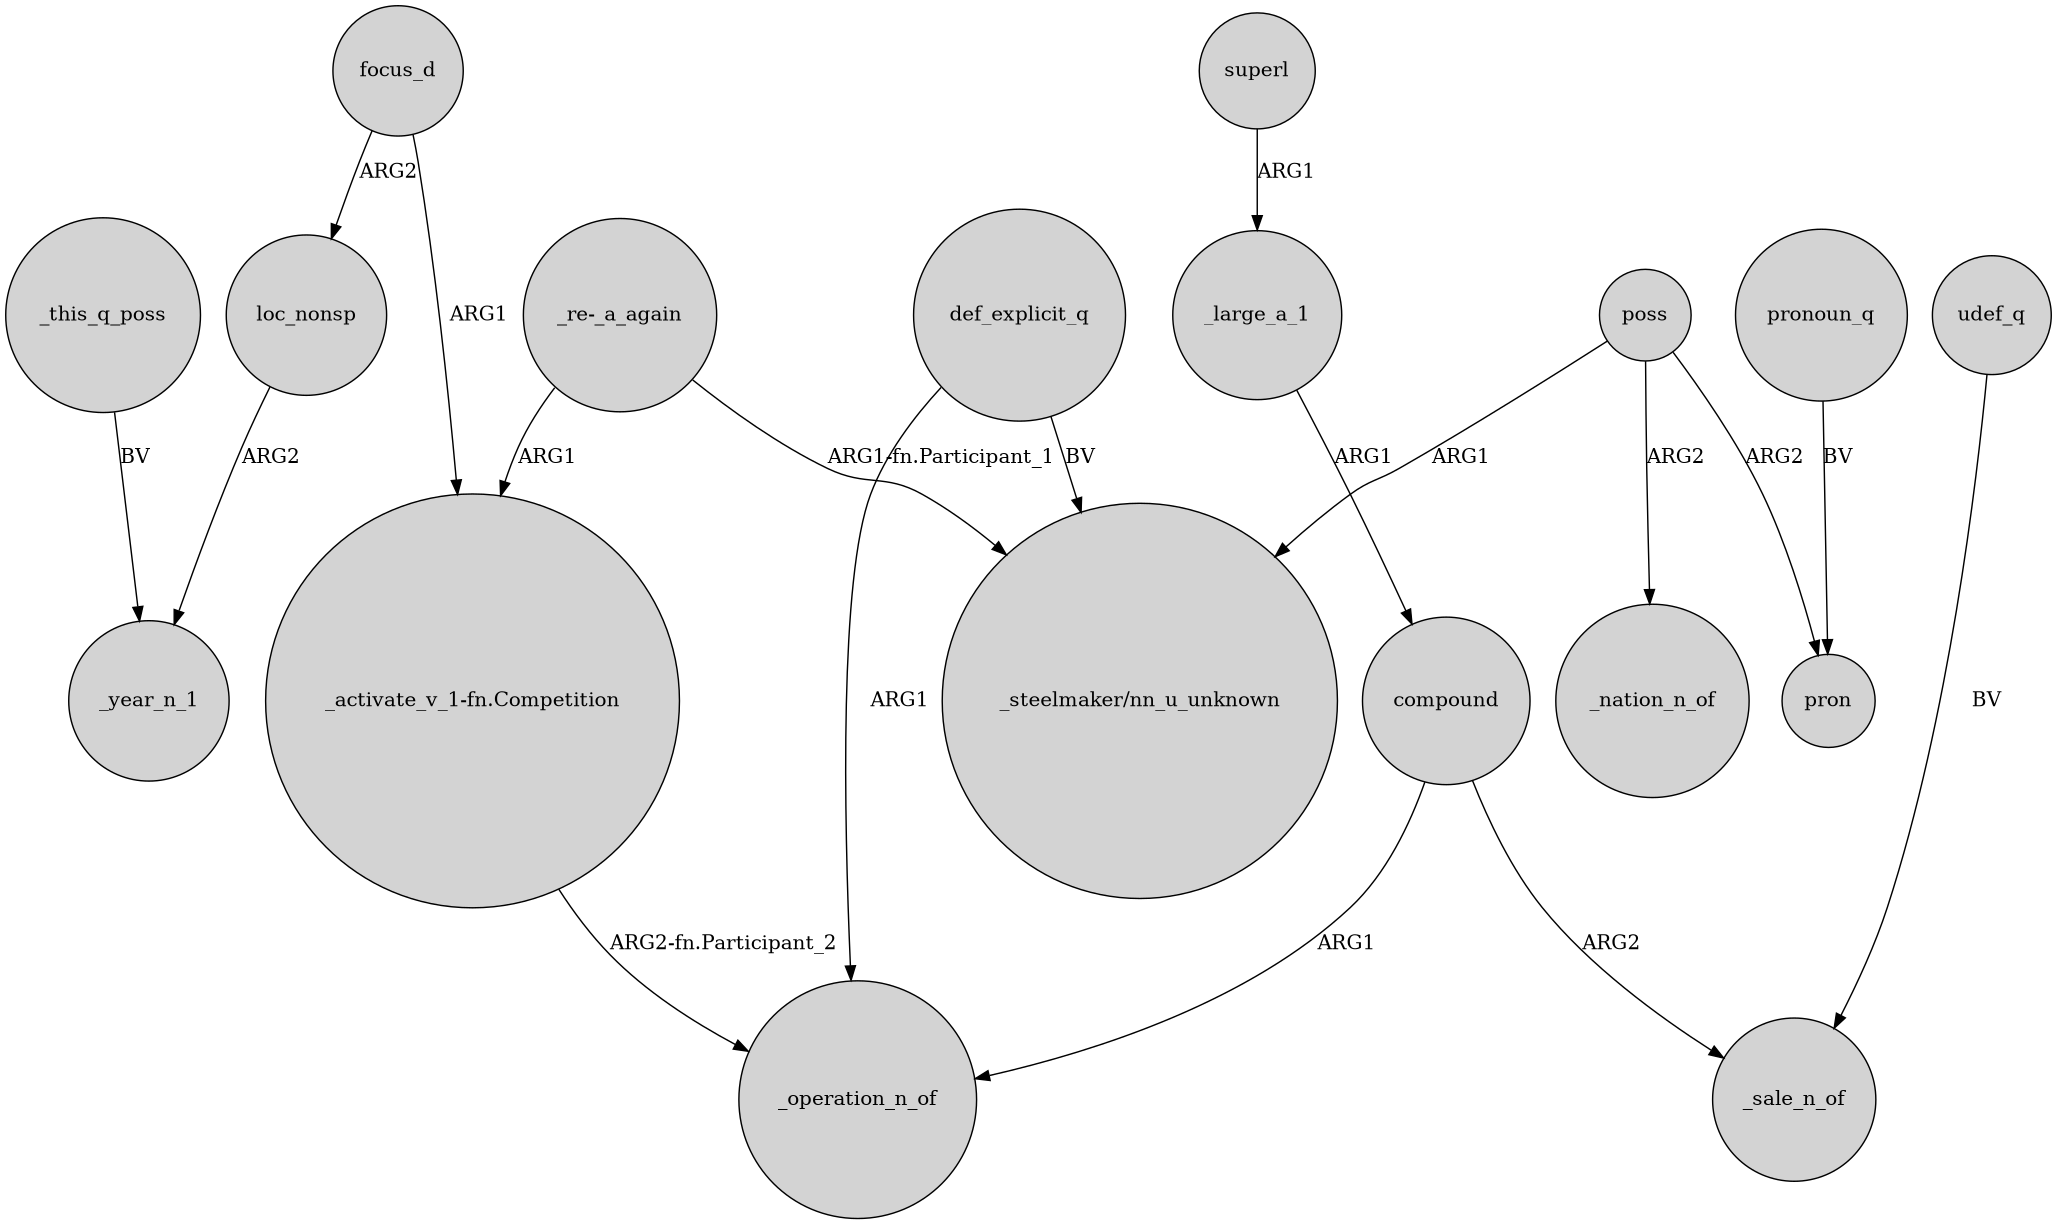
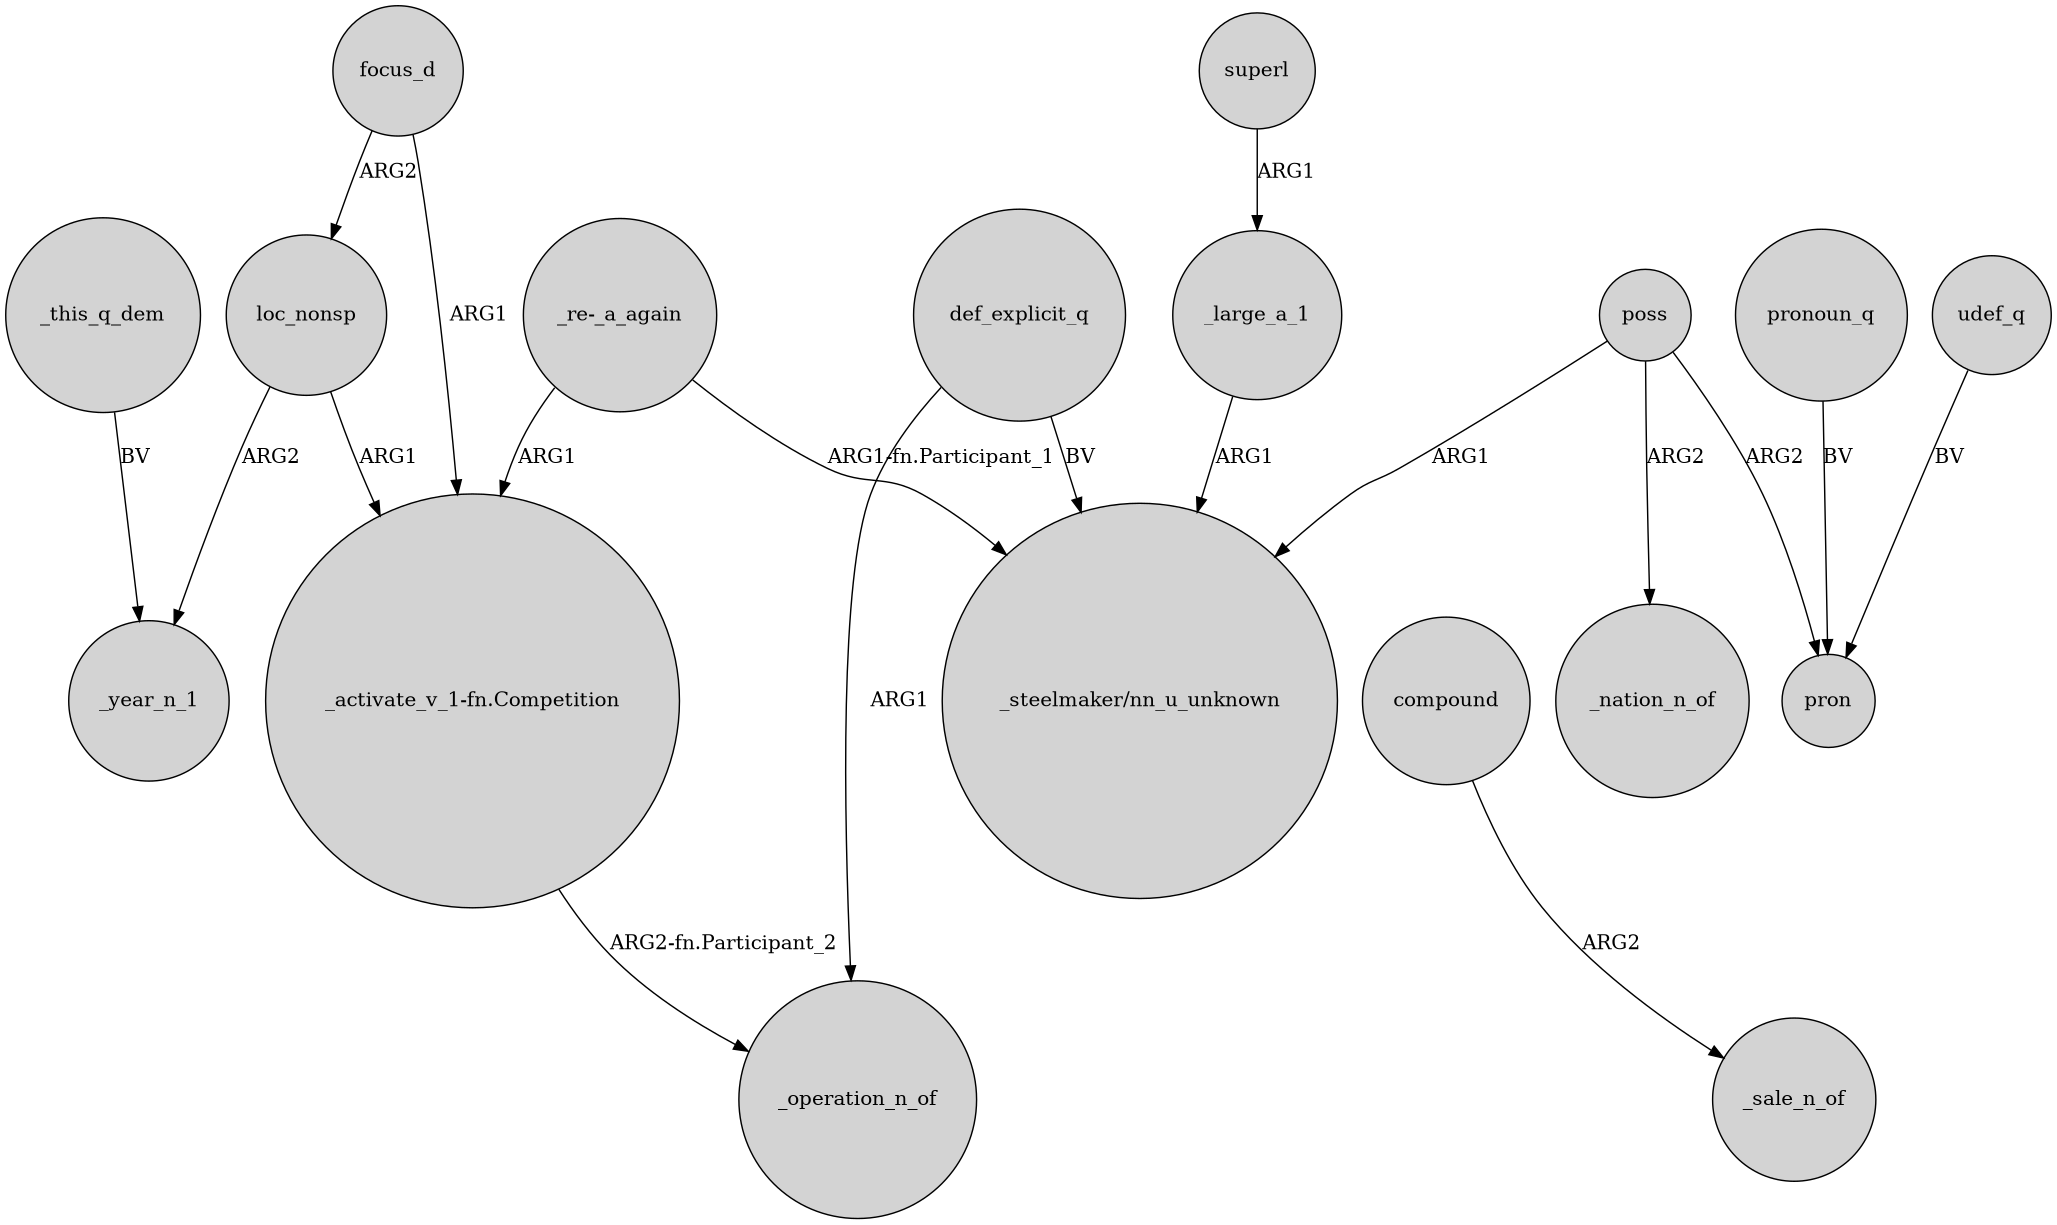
node "_this_q_poss": label "_this_q_poss" -> "_this_q_dem"
edge "loc_nonsp" -> "_activate_v_1-fn.Competition": added, label "ARG1"
edge "_large_a_1" -> "compound": now "_large_a_1" -> "_steelmaker/nn_u_unknown"
edge "udef_q" -> "_sale_n_of": now "udef_q" -> "pron"
edge "compound" -> "_operation_n_of": removed, label "ARG1"
